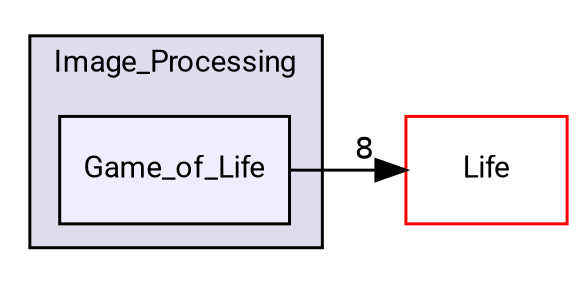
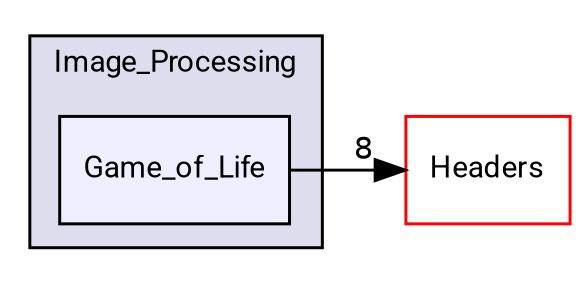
node "Life": label "Life" -> "Headers"
